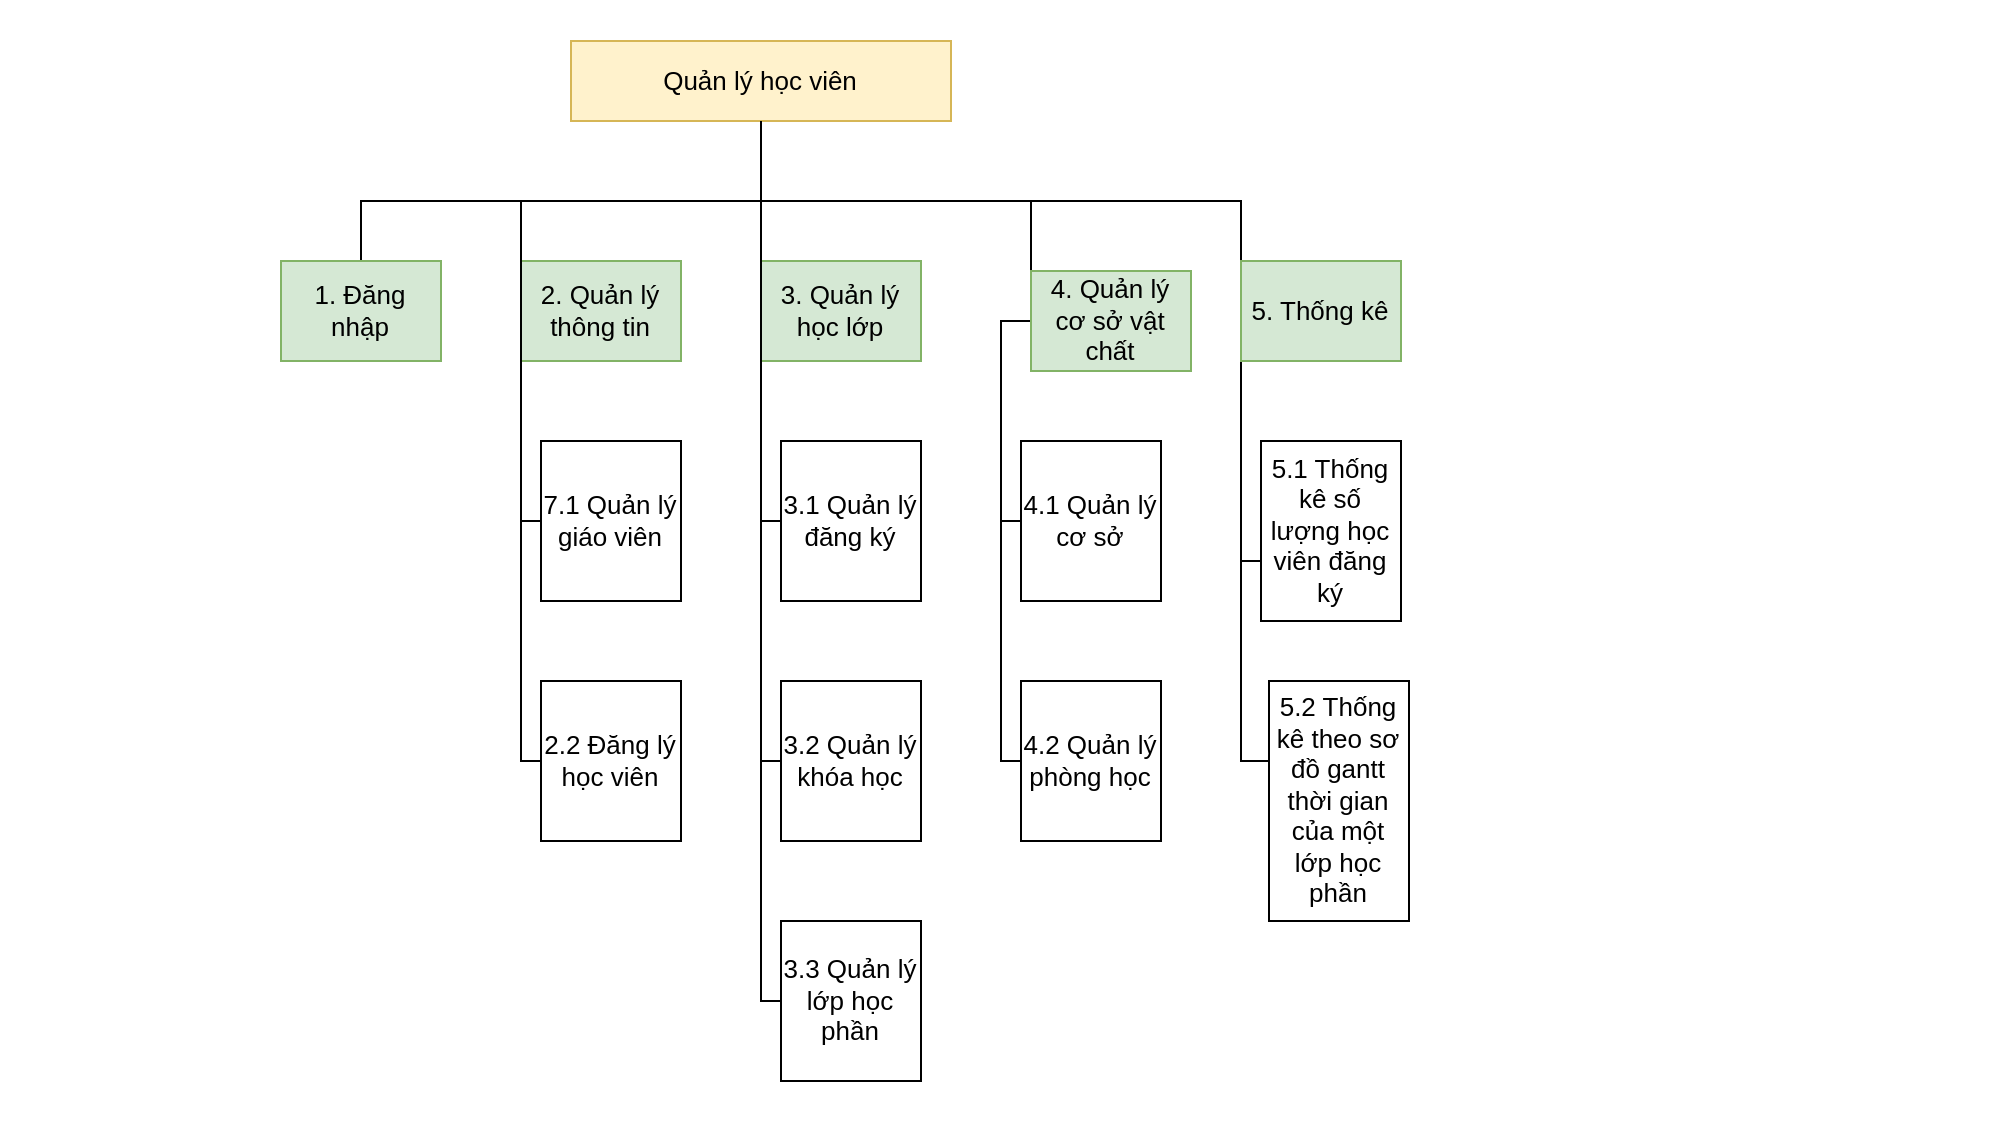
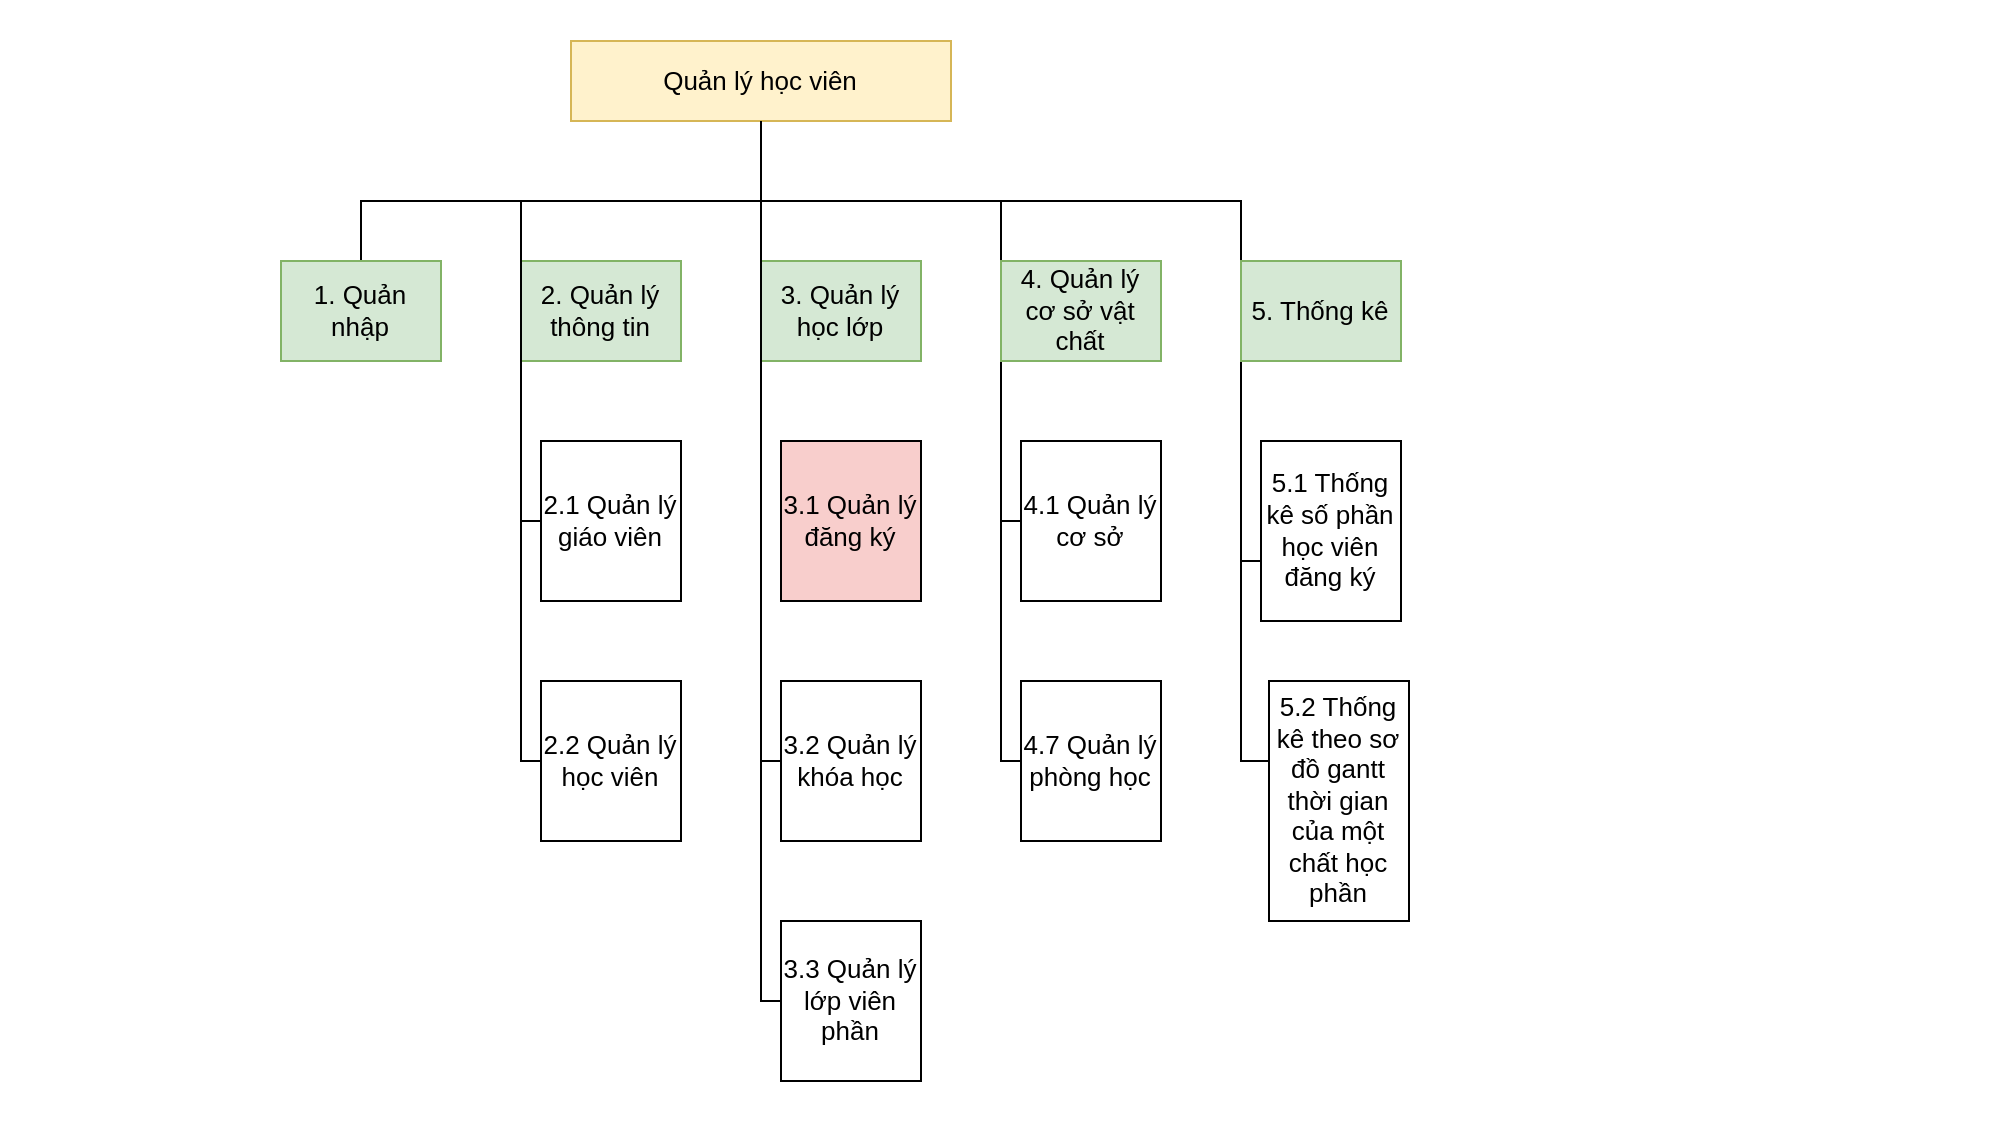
node "1. Đăng nhập": label "1. Đăng nhập" -> "1. Quản nhập"
node "4. Quản lý cơ sở vật chất": moved (1111, 321) -> (1081, 311)
node "7.1 Quản lý giáo viên": label "7.1 Quản lý giáo viên" -> "2.1 Quản lý giáo viên"
edge "3. Quản lý học lớp" -- "3.1 Quản lý đăng ký": removed
node "3.1 Quản lý đăng ký": fillcolor #ffffff -> #f8cecc
node "5.1 Thống kê số lượng học viên đăng ký": label "5.1 Thống kê số lượng học viên đăng ký" -> "5.1 Thống kê số phần học viên đăng ký"
node "2.2 Đăng lý học viên": label "2.2 Đăng lý học viên" -> "2.2 Quản lý học viên"
node "4.2 Quản lý phòng học": label "4.2 Quản lý phòng học" -> "4.7 Quản lý phòng học"
node "5.2 Thống kê theo sơ đồ gantt thời gian của một lớp học phần": label "5.2 Thống kê theo sơ đồ gantt thời gian của một lớp học phần" -> "5.2 Thống kê theo sơ đồ gantt thời gian của một chất học phần"
node "3.3 Quản lý lớp học phần": label "3.3 Quản lý lớp học phần" -> "3.3 Quản lý lớp viên phần"
